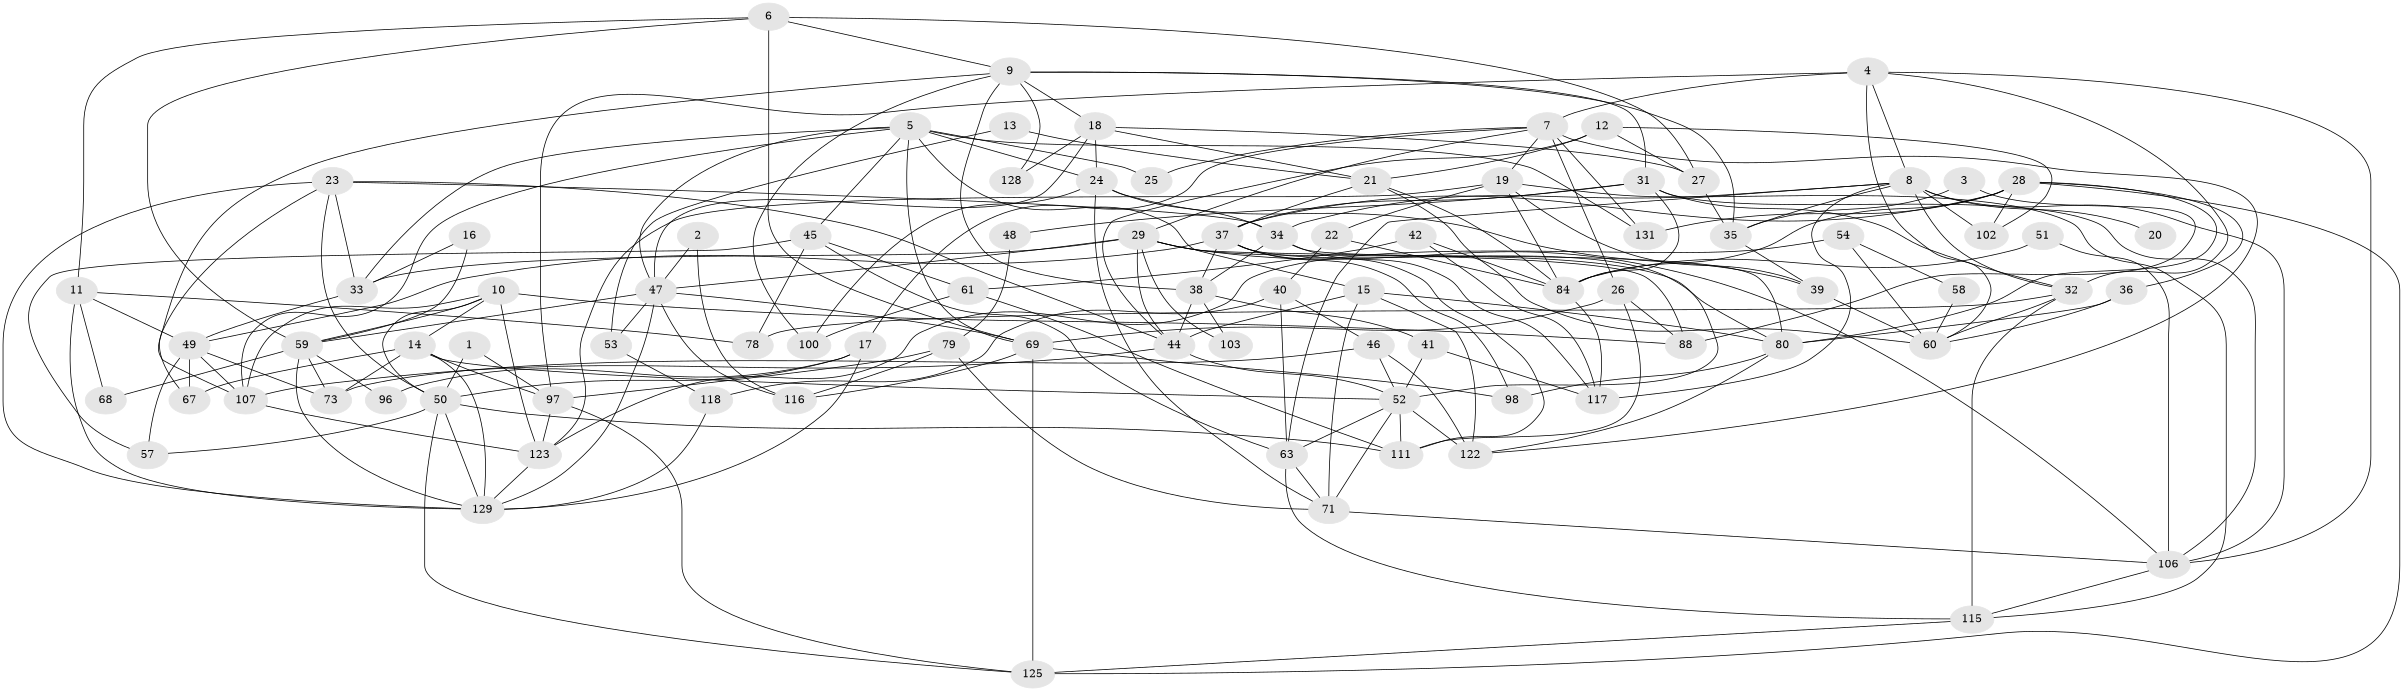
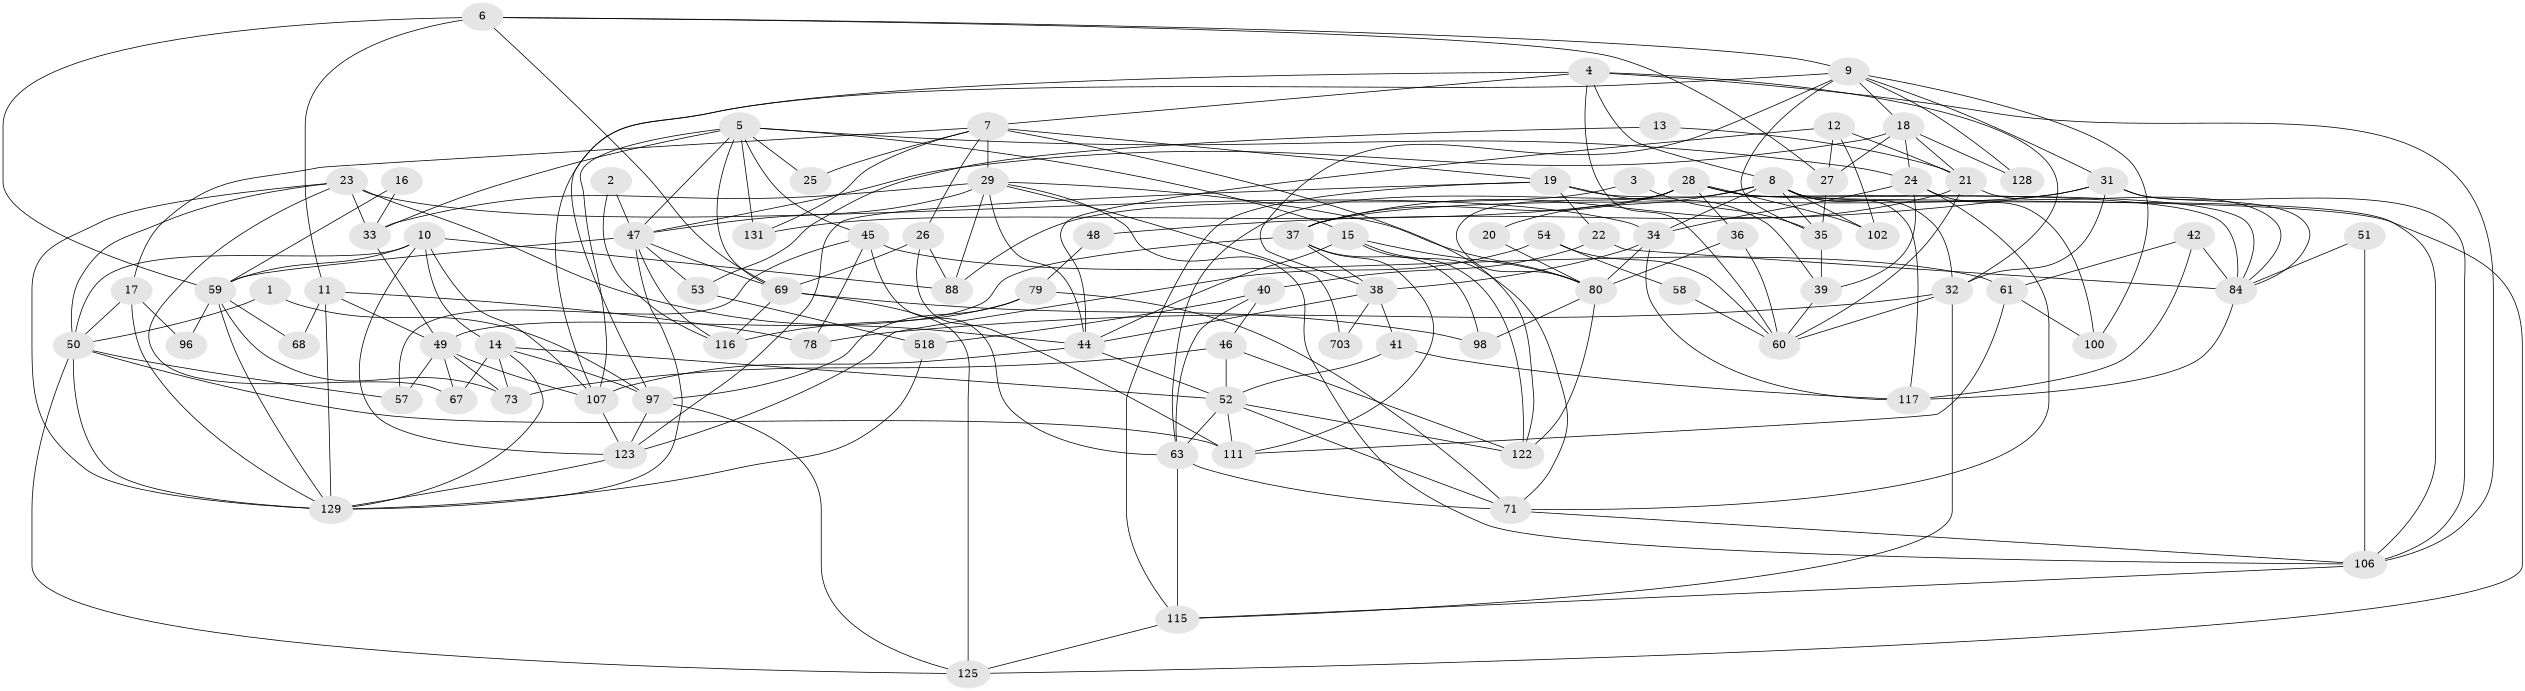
edge "20" -- "80": added
node "103": label "103" -> "703"
edge "37" -- "52": removed
node "118": label "118" -> "518"
